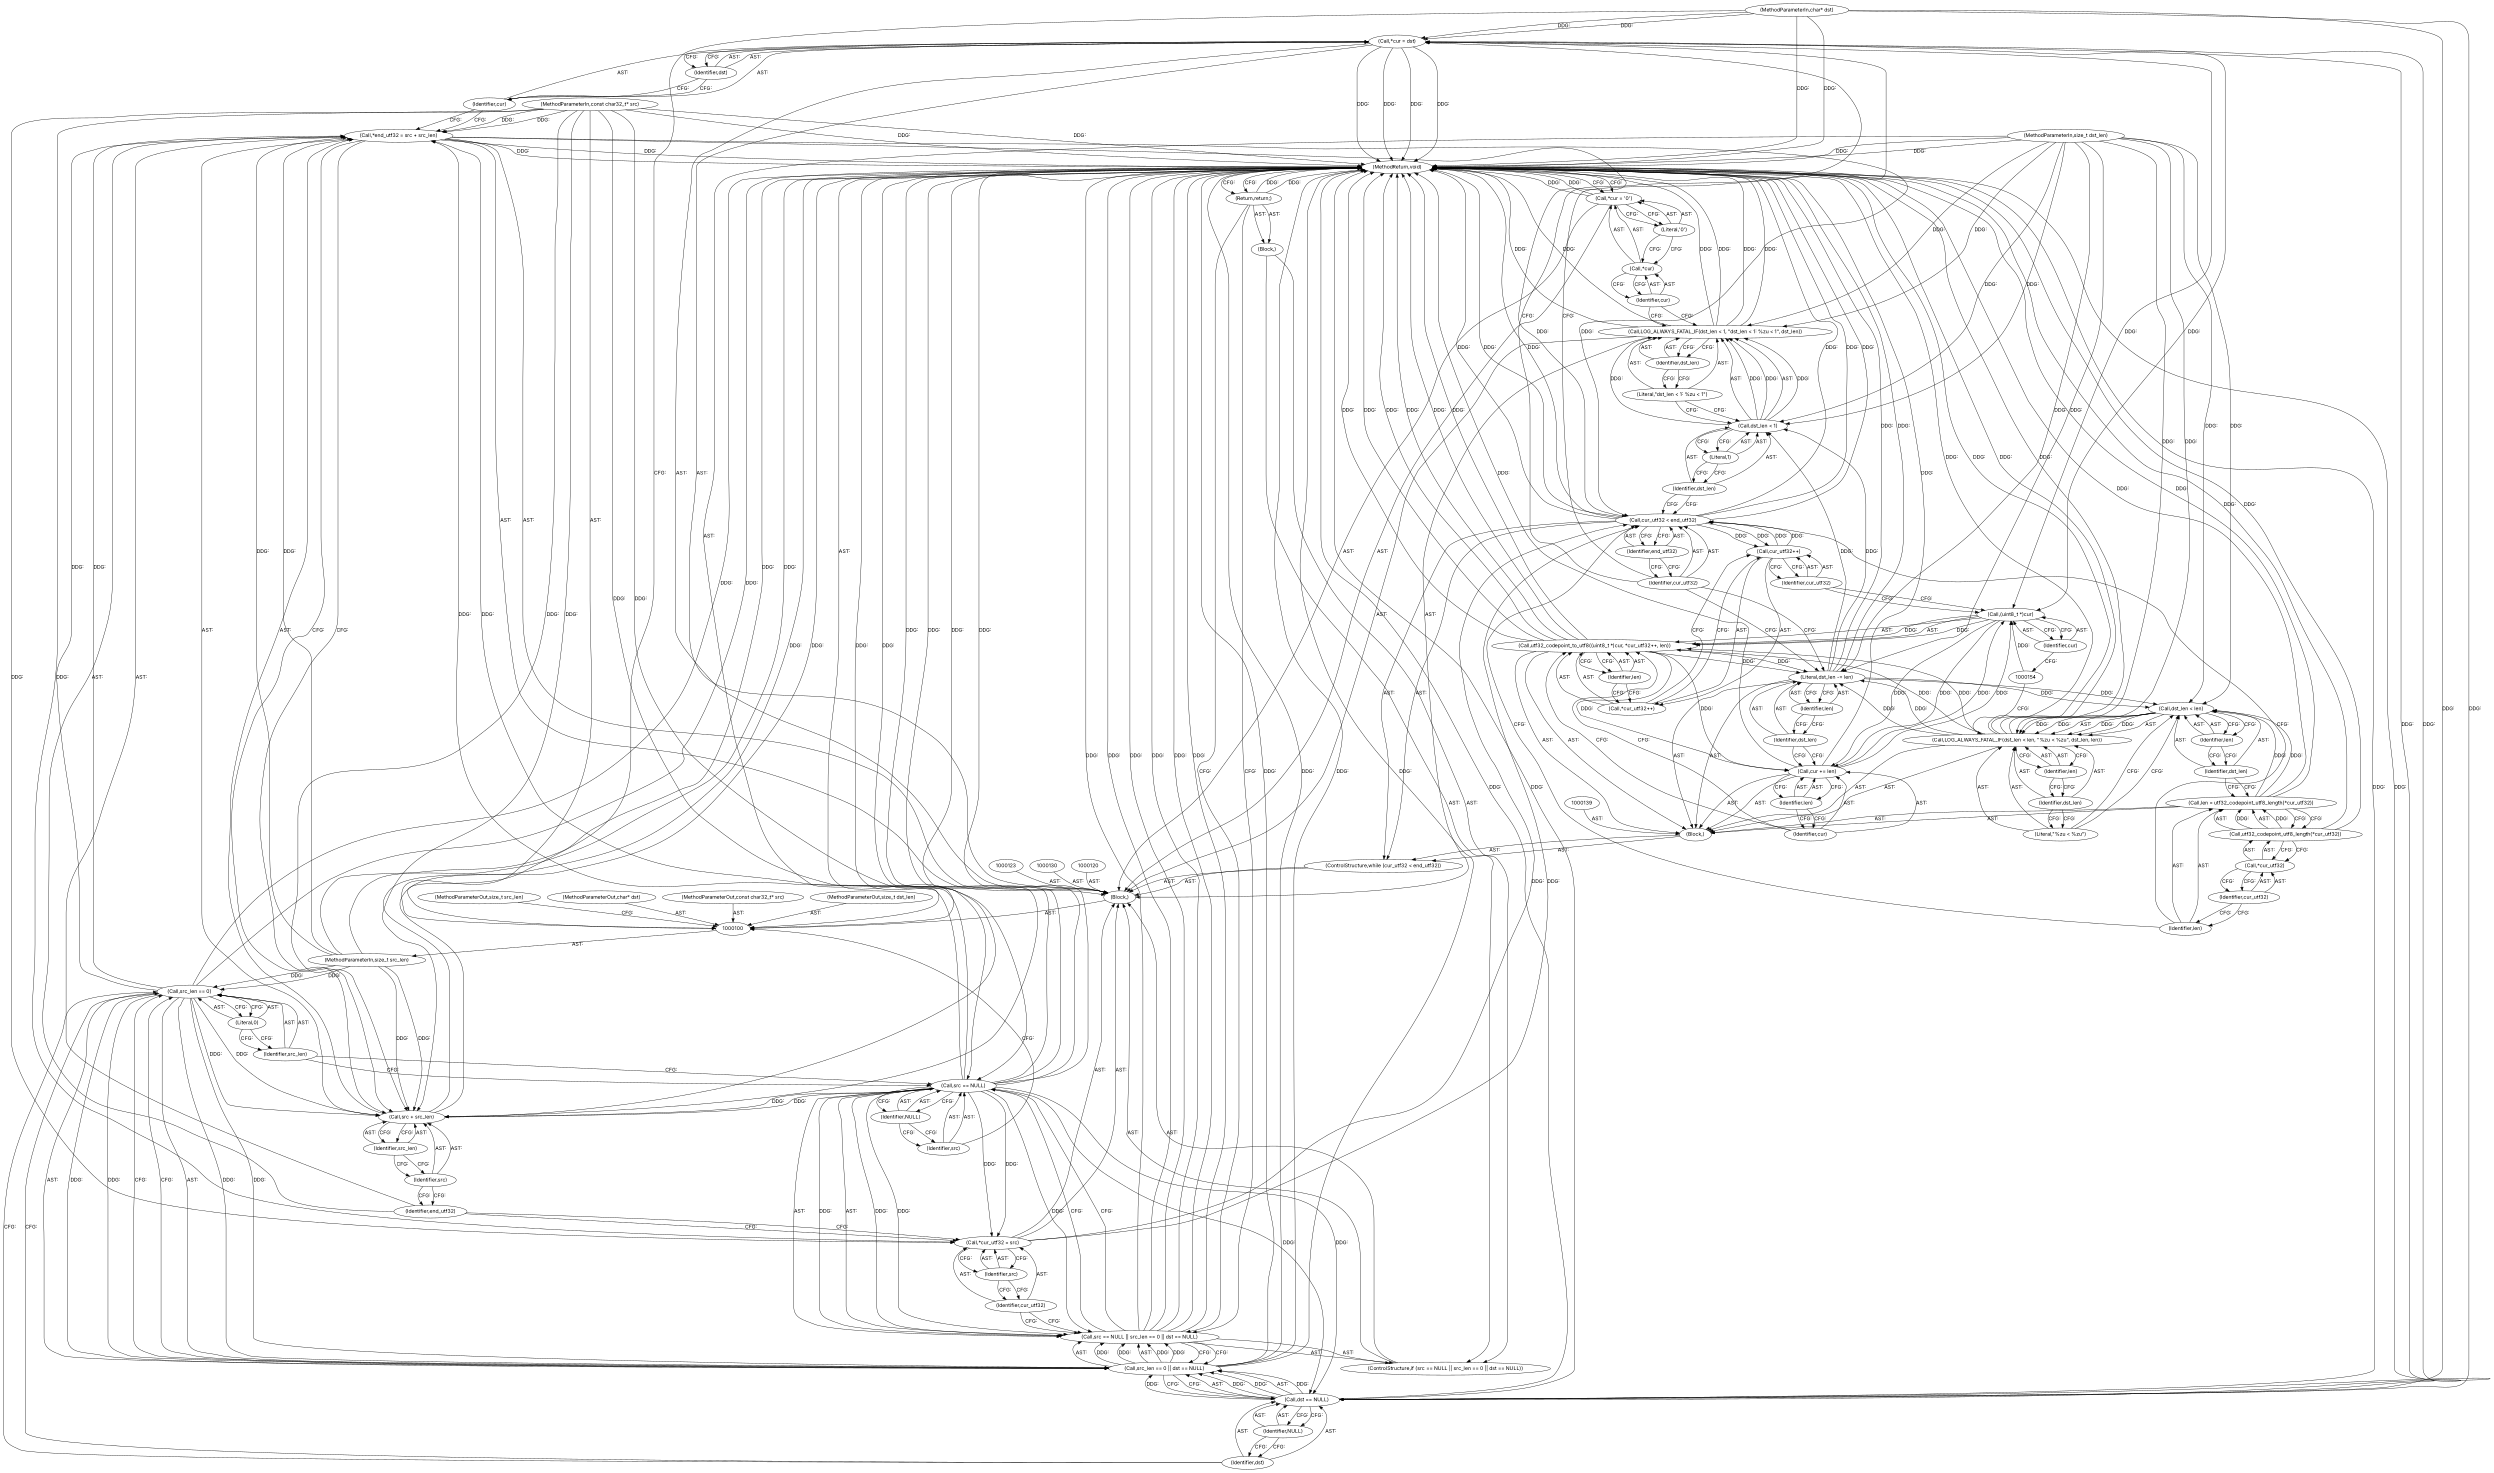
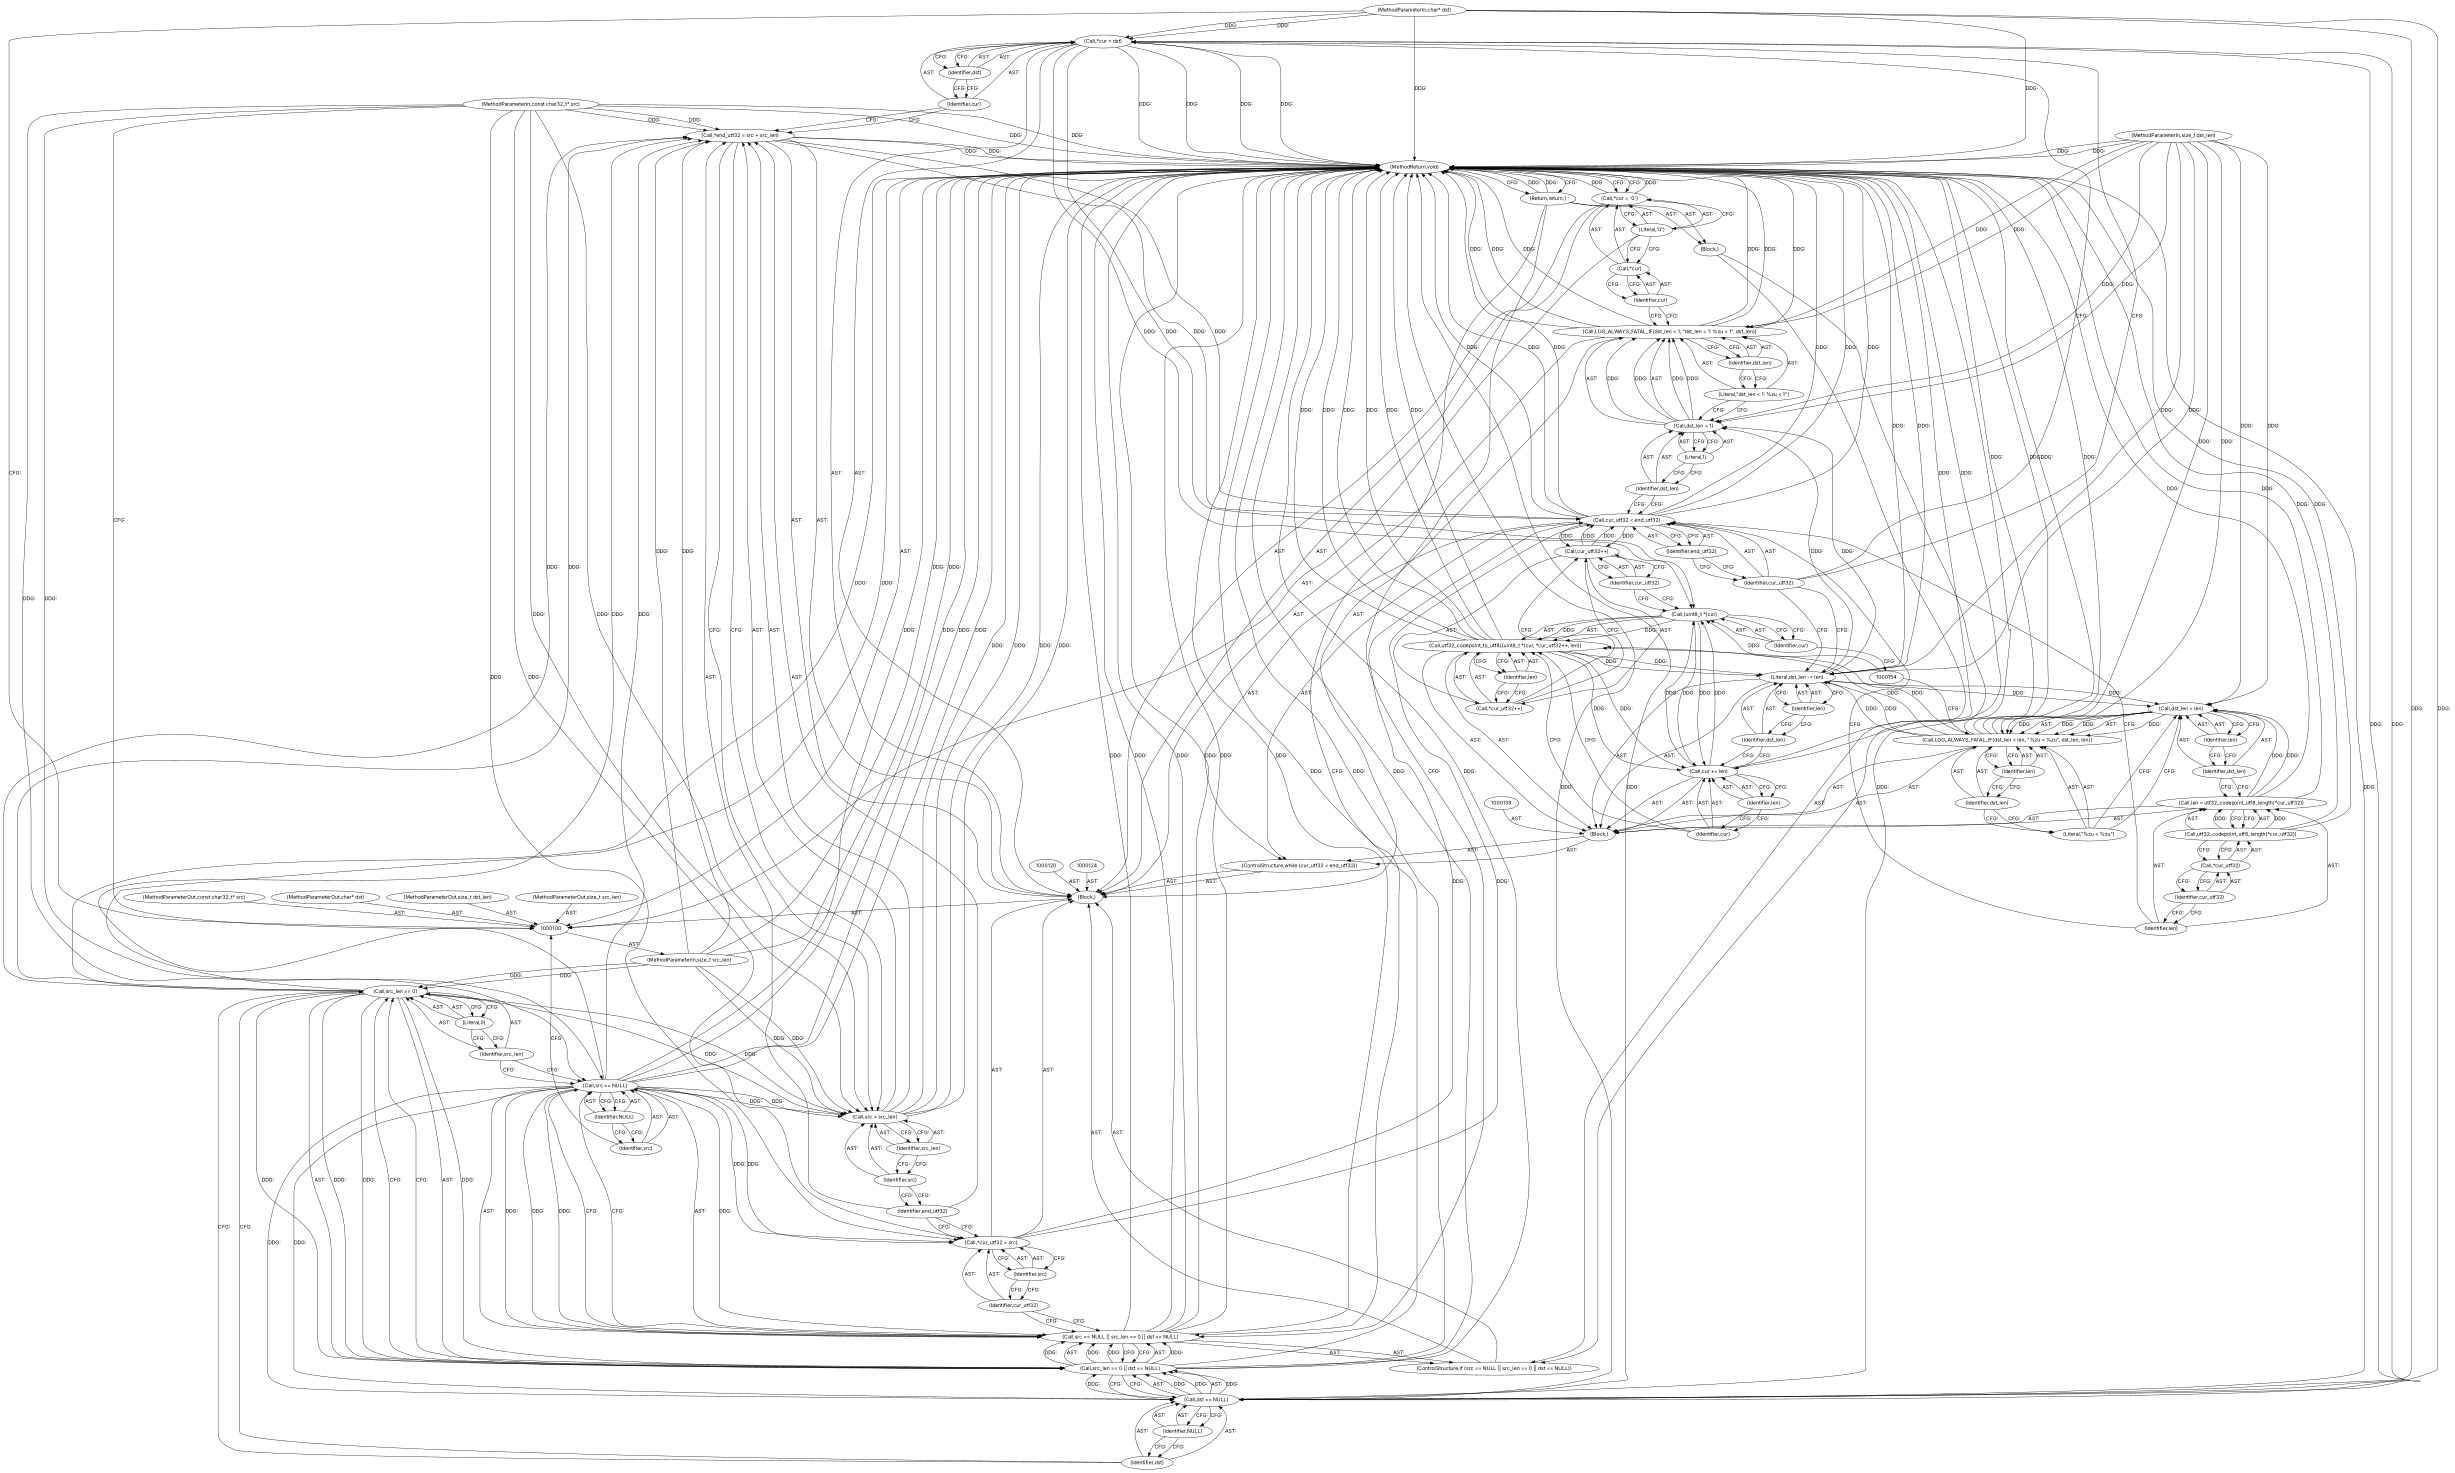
edge "(MethodParameterIn,size_t dst_len)" -> "1000100": now "(Literal,'0')" -> "1000100"
edge "(MethodParameterIn,const char32_t* src)" -> "1000100": label "AST: " -> "CFG: "
node "1000123": label "1000123" -> "1000124"
node "1000130": removed
edge "(MethodParameterOut,size_t src_len)" -> "1000100": label "CFG: " -> "AST: "
